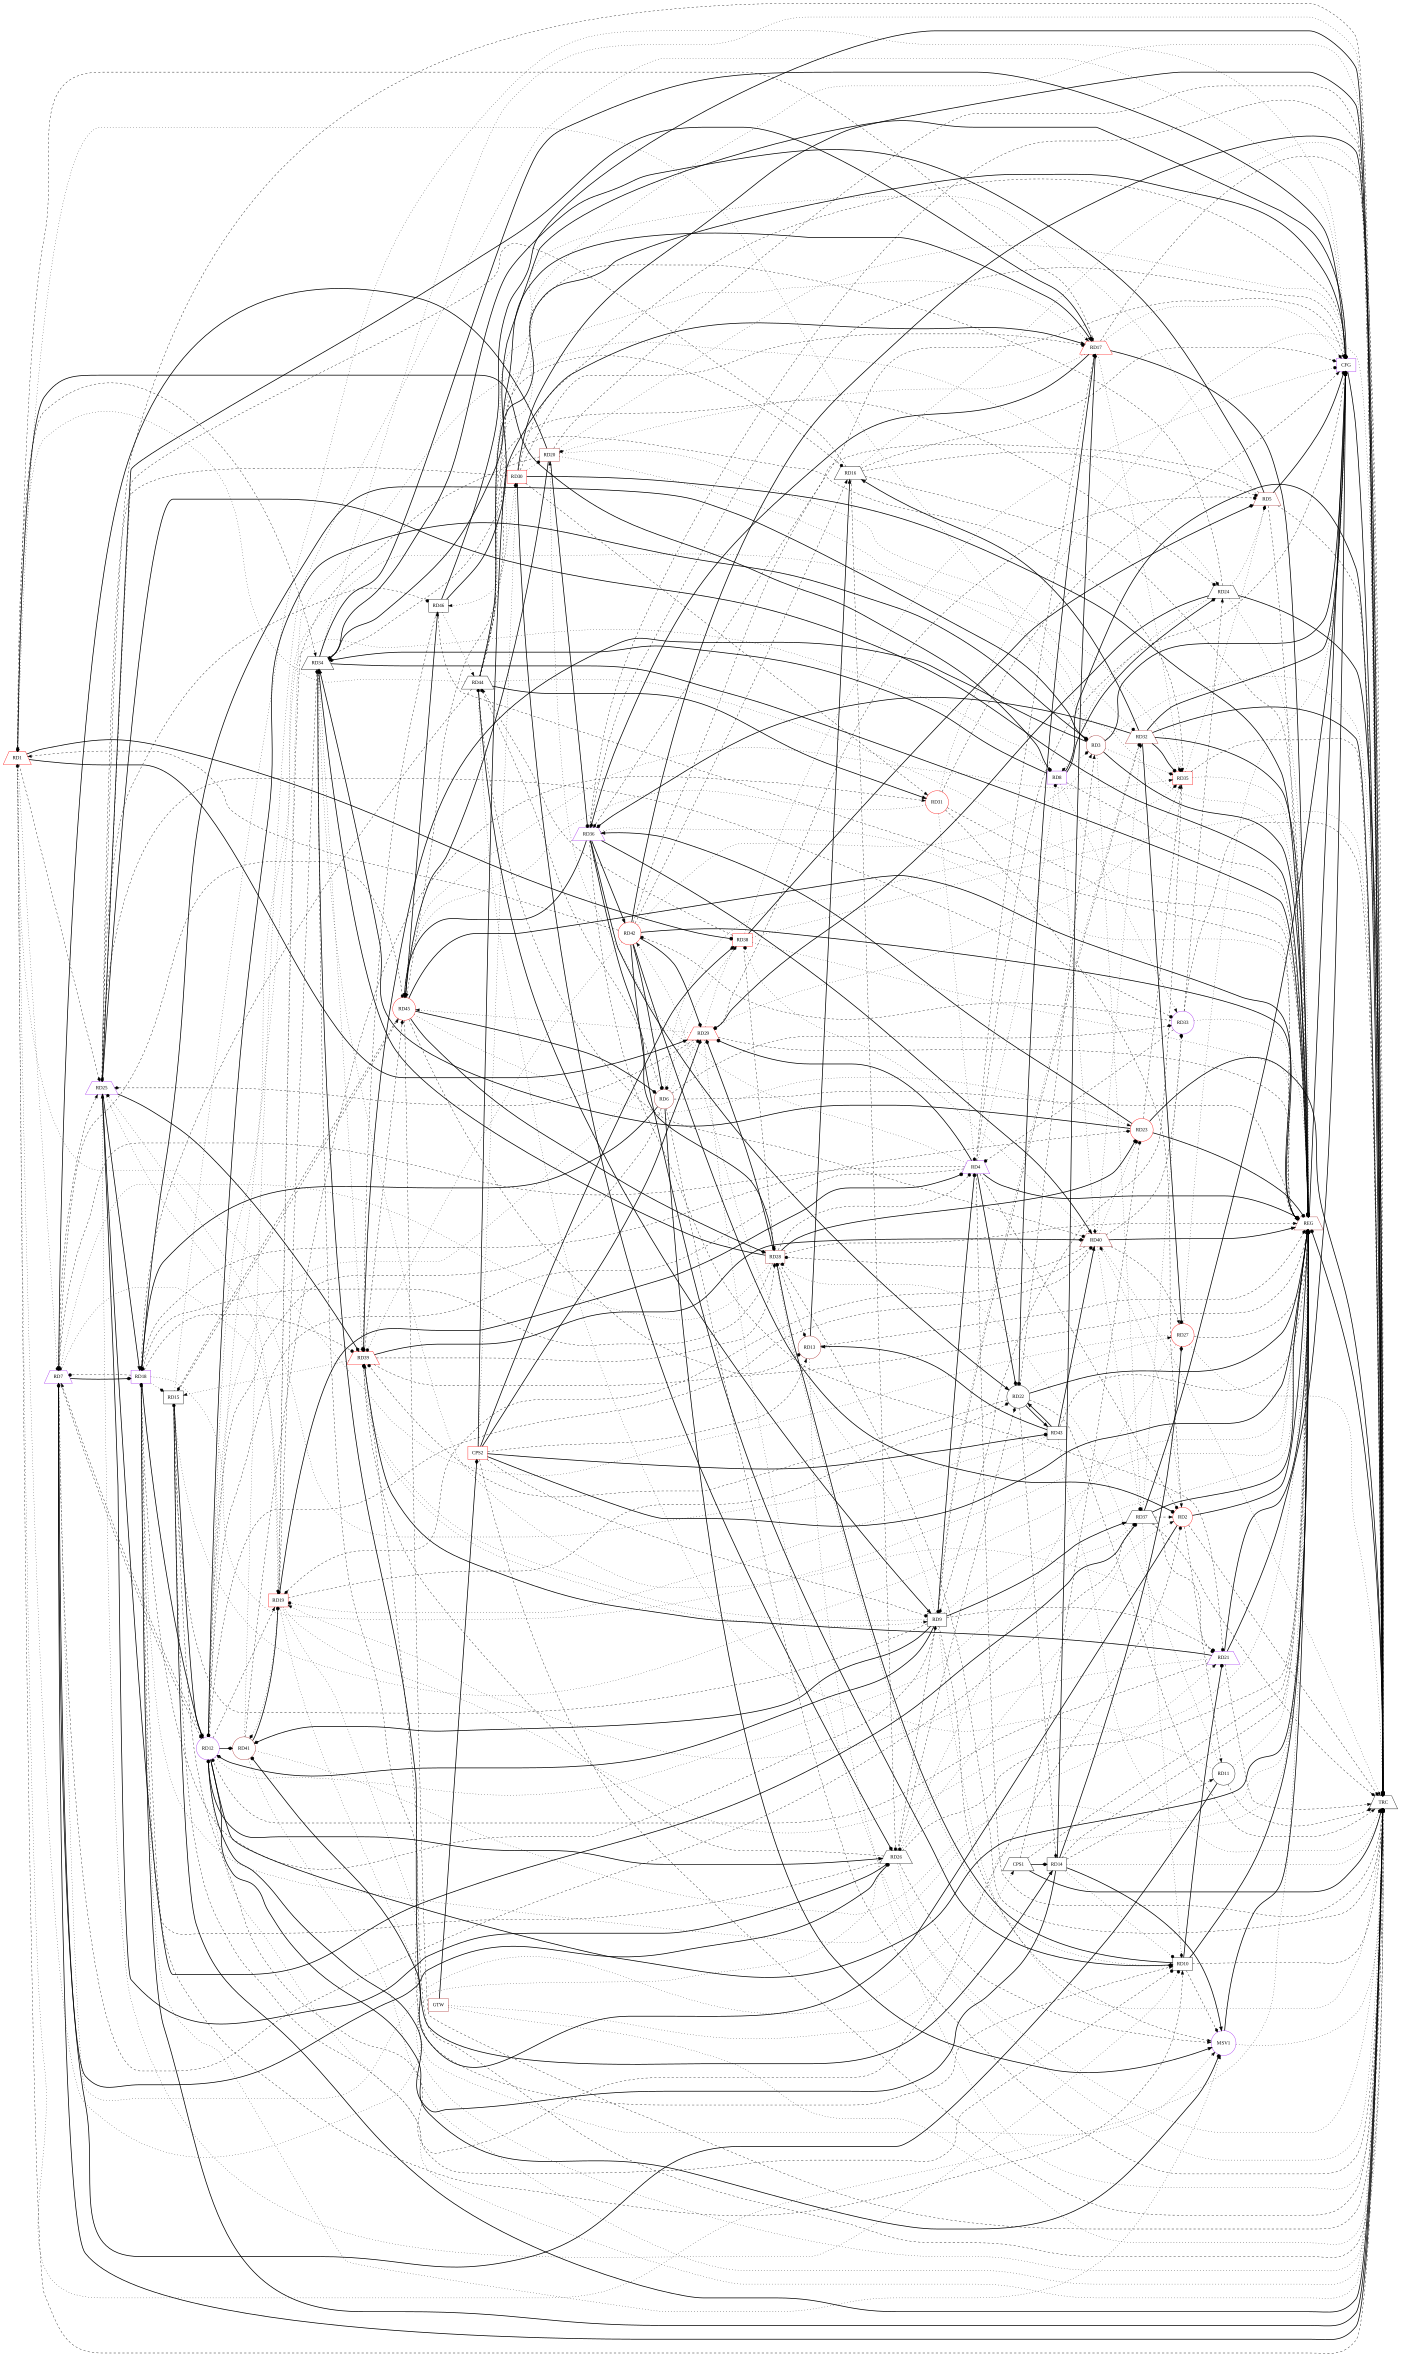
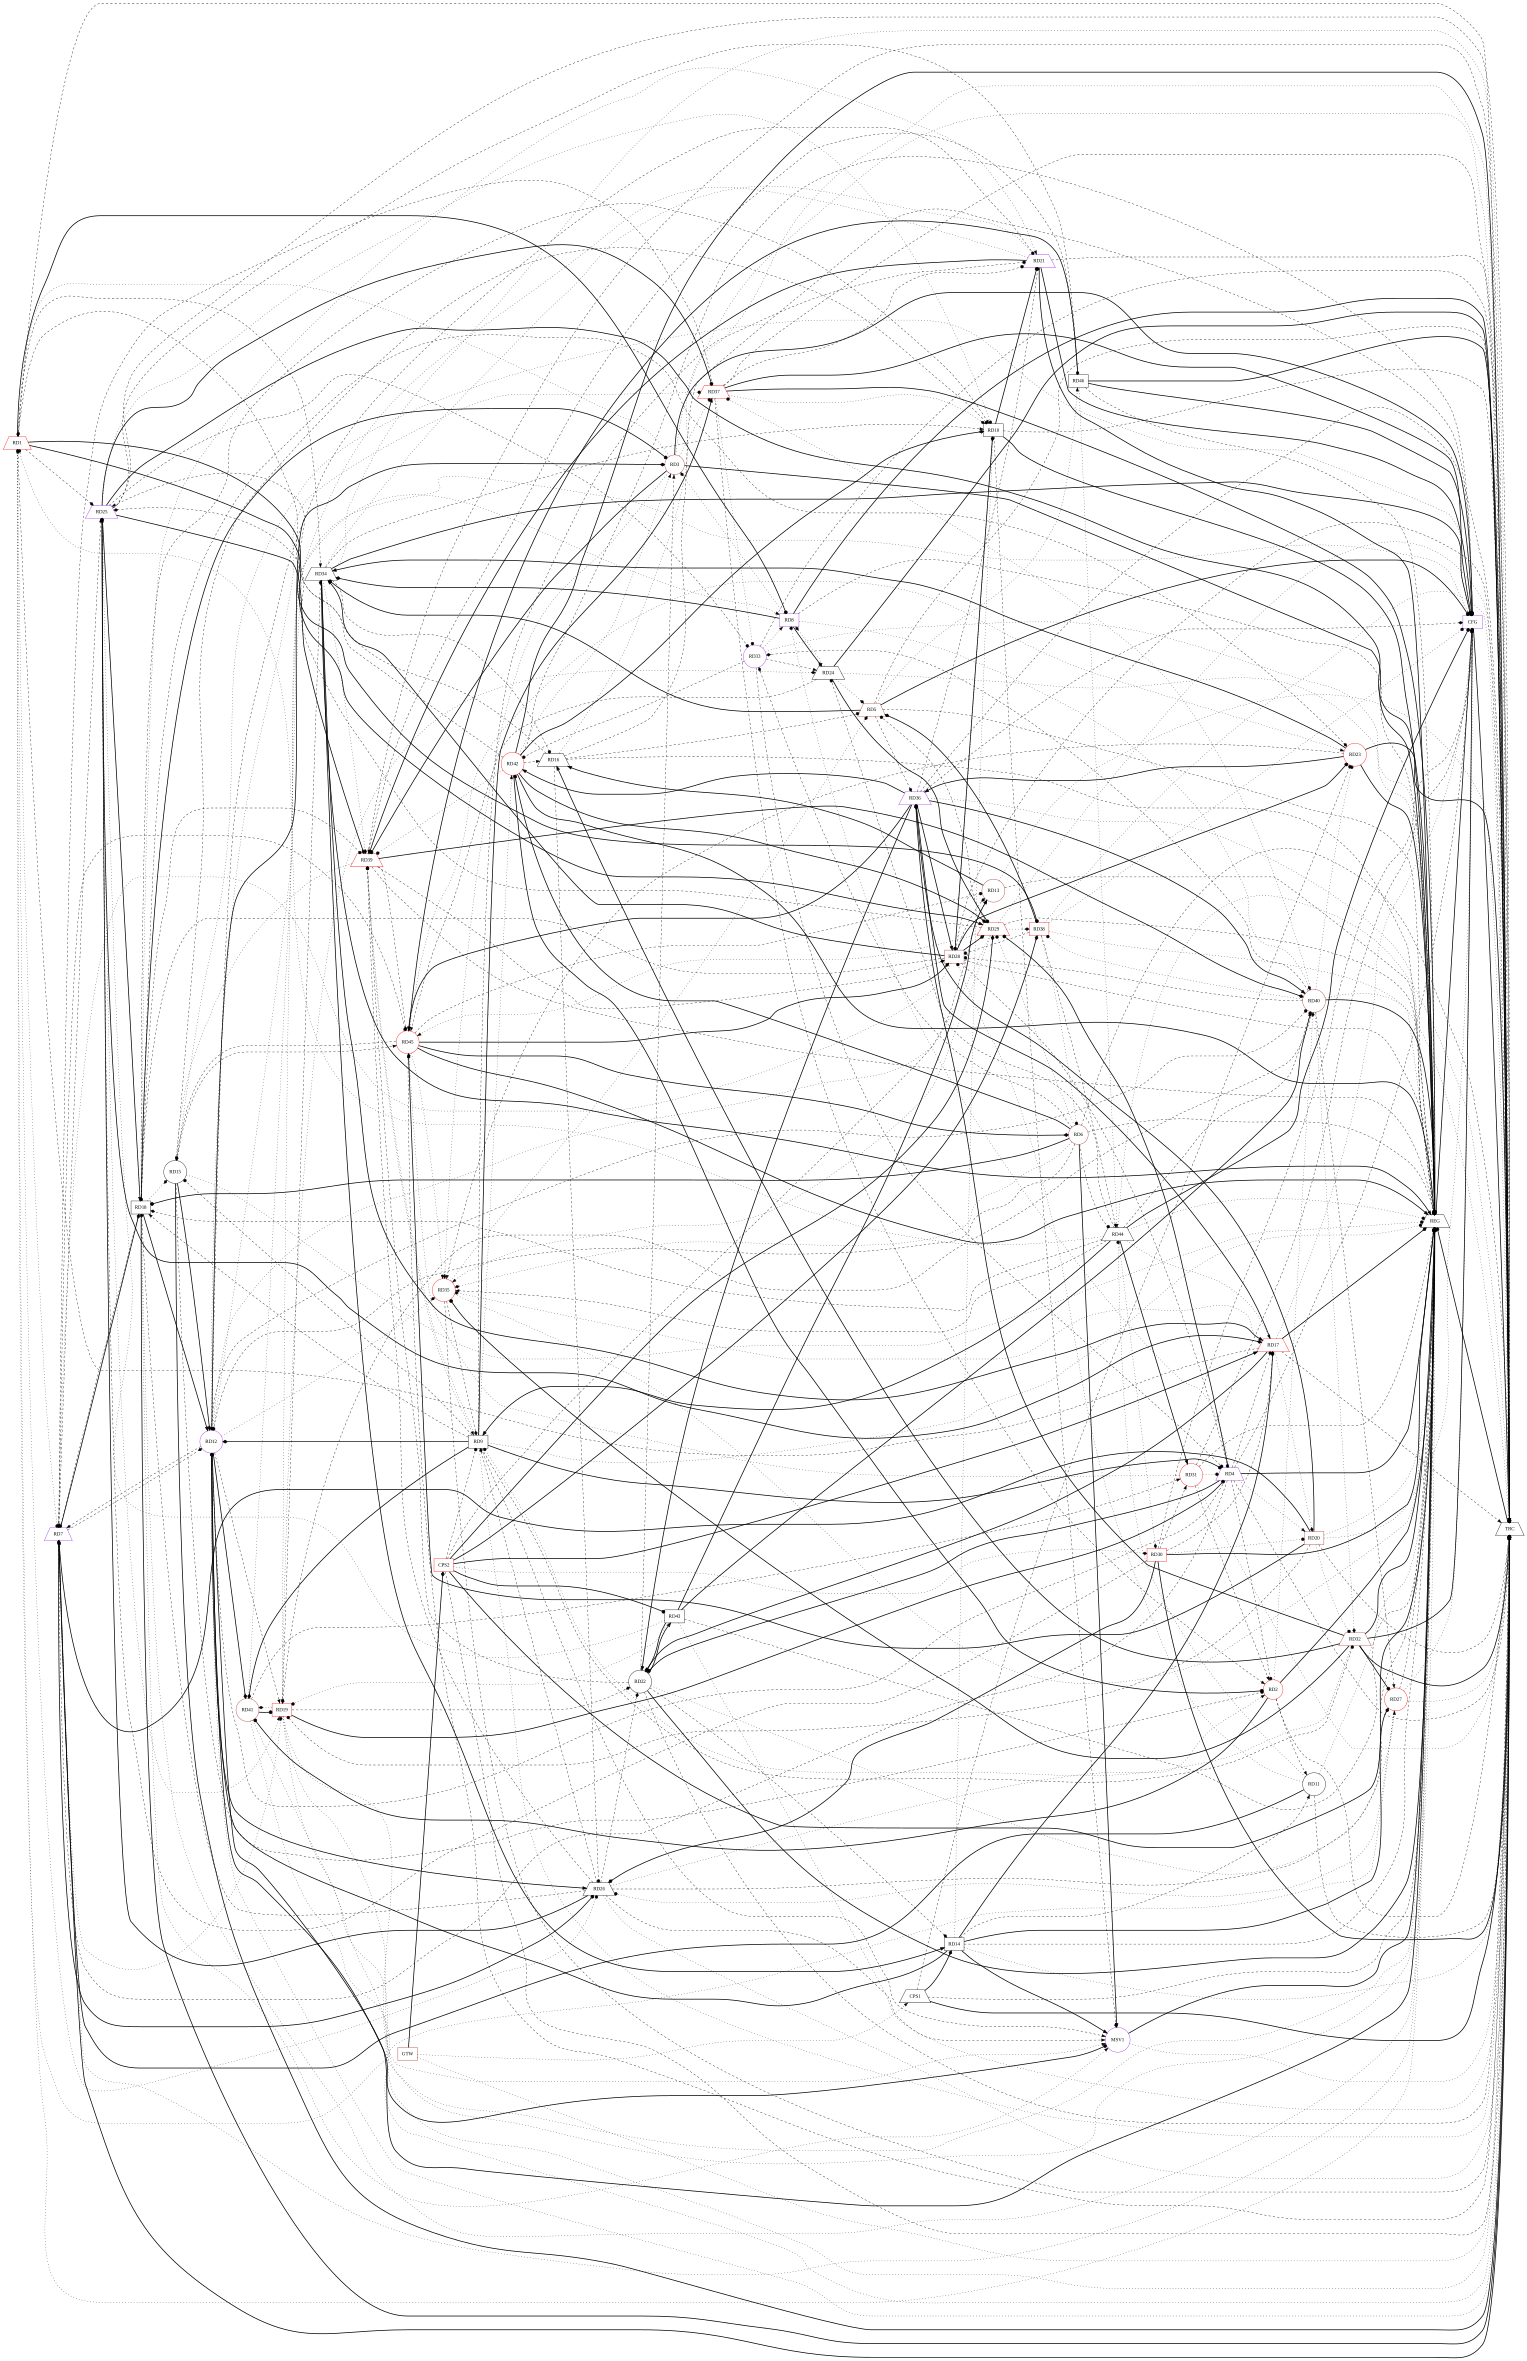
node "RD35": shape box -> circle
edge "RD45" -> "RD46": reversed
edge "RD8" -> "RD33": reversed
edge "RD42" -> "RD6": reversed
node "REG": color brown -> black
node "RD40": shape trapezium -> circle
node "RD18": color purple -> black
node "RD15": shape box -> circle
node "RD37": color black -> red
